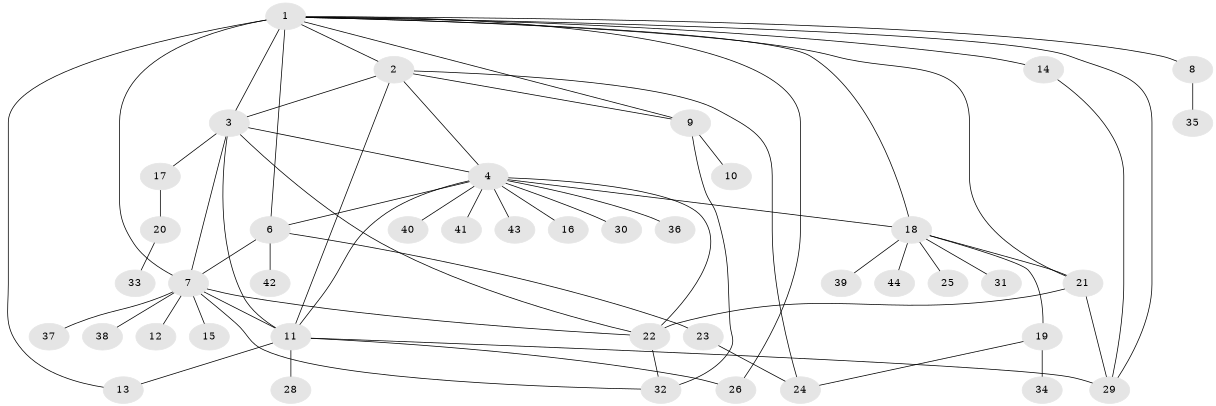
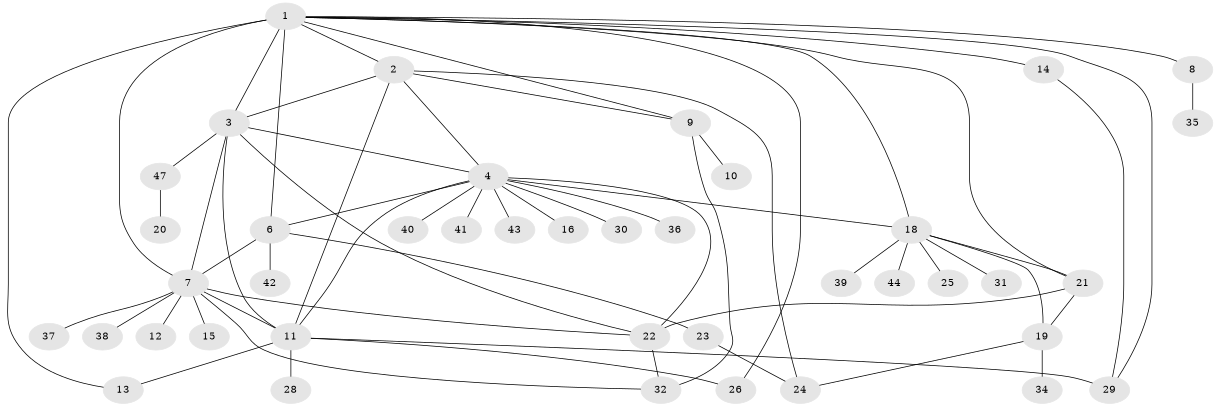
node "17": label "17" -> "47"
node "33": removed
edge "21" -- "29": now "21" -- "19"
